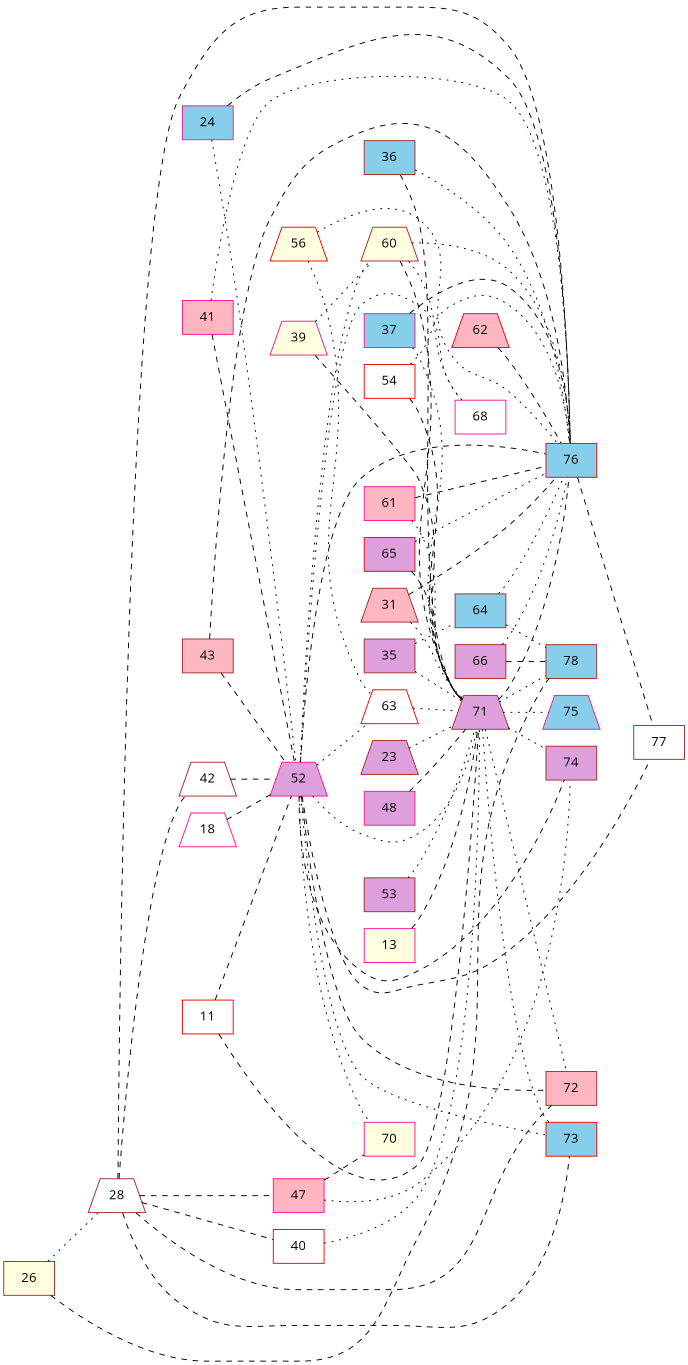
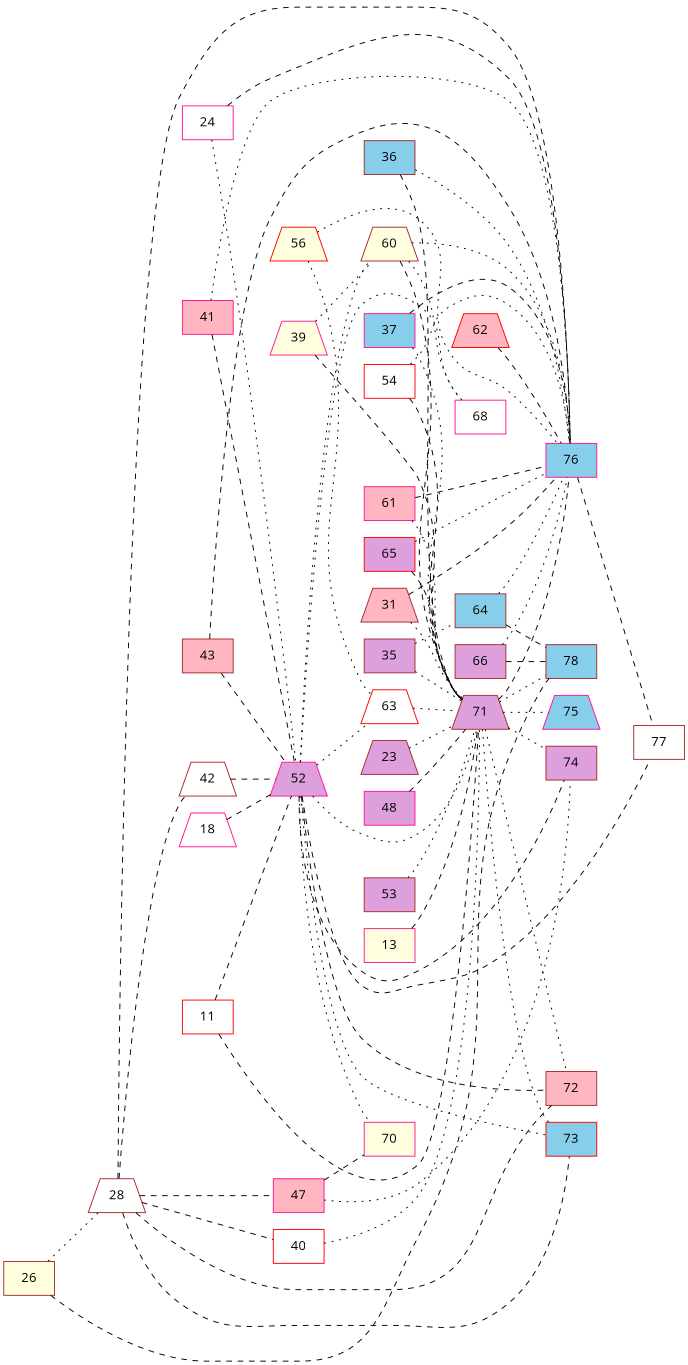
node "24": fillcolor skyblue -> white
node "76": color red -> deeppink
edge "76" -- "52": removed
edge "64" -- "78": style dotted -> dashed
